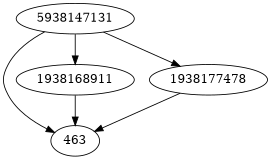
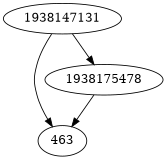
node "5938147131": label "5938147131" -> "1938147131"
node "1938168911": removed
node "1938177478": label "1938177478" -> "1938175478"
